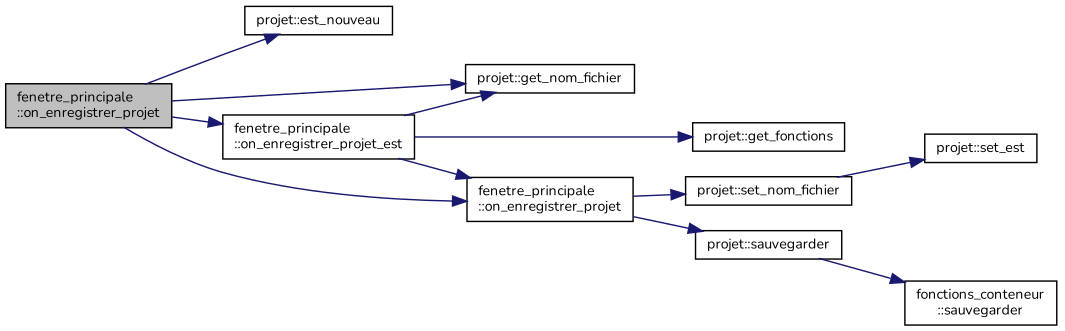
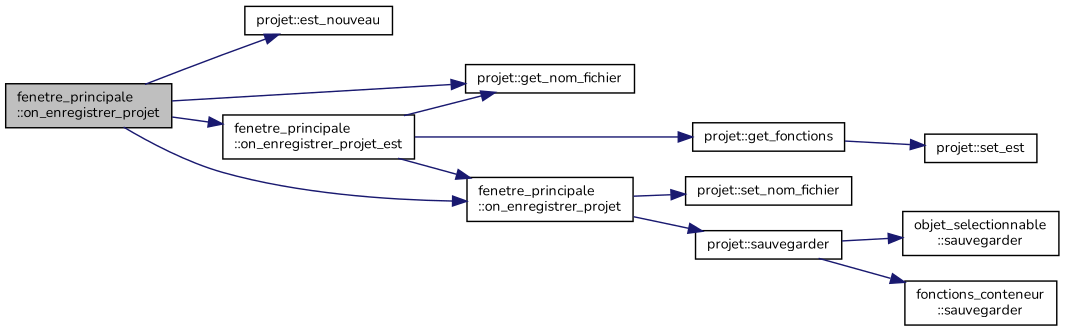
edge "projet::set_nom_fichier" -> "projet::set_est": now "projet::get_fonctions" -> "projet::set_est"
node "objet_selectionnable ::sauvegarder": added
